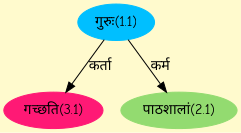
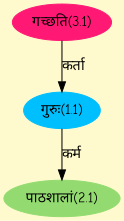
edge "गुरुः(1.1)" -> "गच्छति(3.1)": reversed
